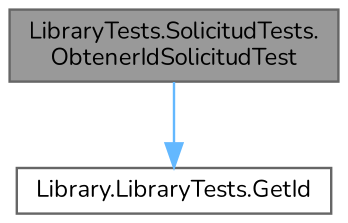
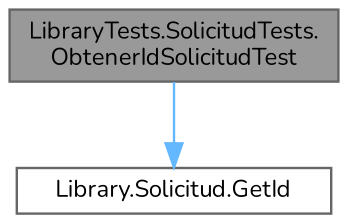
node "Library.LibraryTests.GetId": label "Library.LibraryTests.GetId" -> "Library.Solicitud.GetId"
